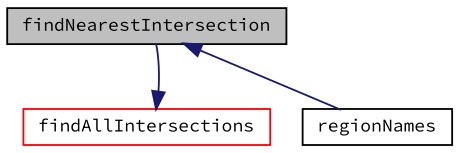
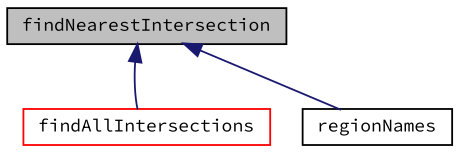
edge "findNearestIntersection" -> "findAllIntersections": reversed
